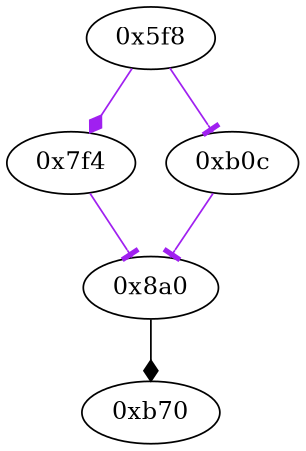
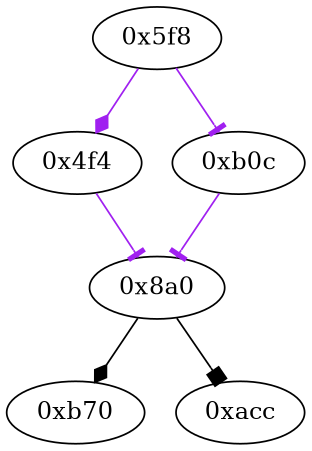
node "0x7f4": label "0x7f4" -> "0x4f4"
node "0xacc": added
